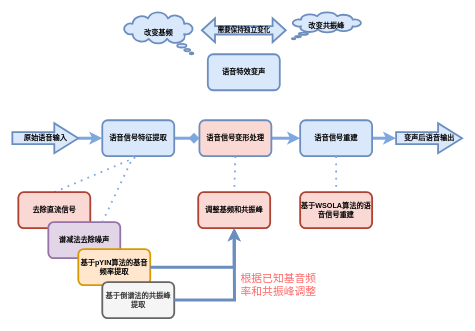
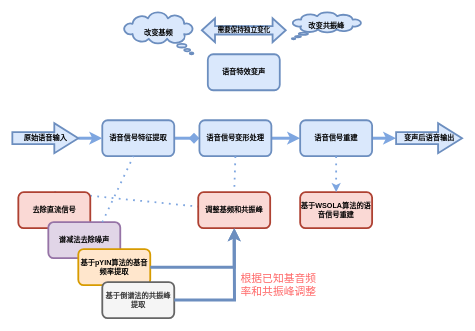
node "语音信号变形处理": fillcolor #fad9d5 -> #dae8fc
edge "语音信号特征提取" -- "去除直流信号": now "调整基频和共振峰" -- "去除直流信号"
edge "语音信号重建" -- "基于WSOLA算法的语音信号重建": arrowhead none -> classic
